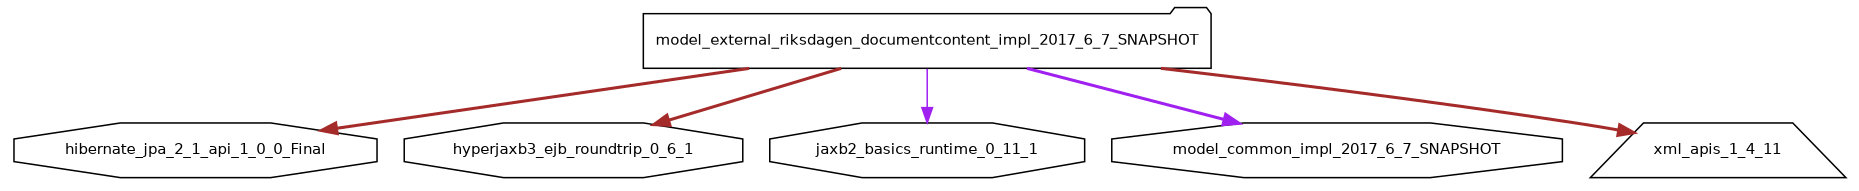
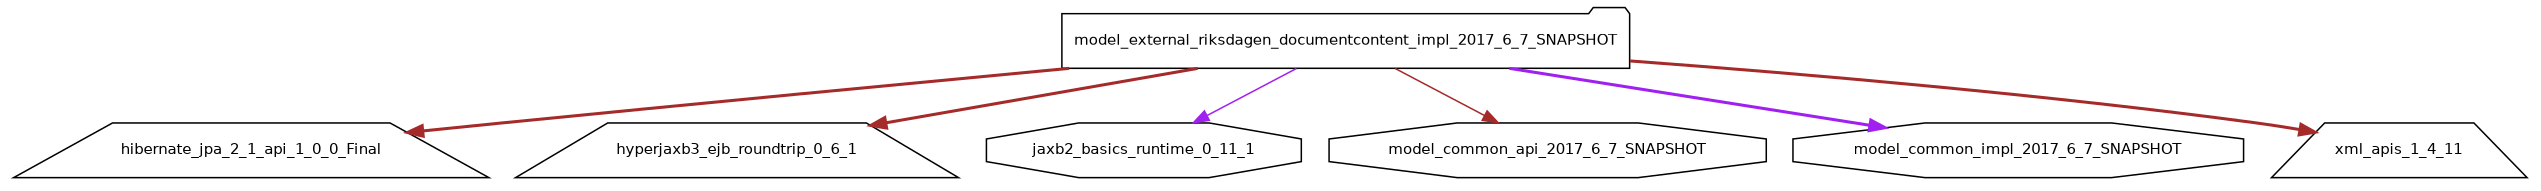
node "hibernate_jpa_2_1_api_1_0_0_Final": shape octagon -> trapezium
node "hyperjaxb3_ejb_roundtrip_0_6_1": shape octagon -> trapezium
node "model_common_api_2017_6_7_SNAPSHOT": added
